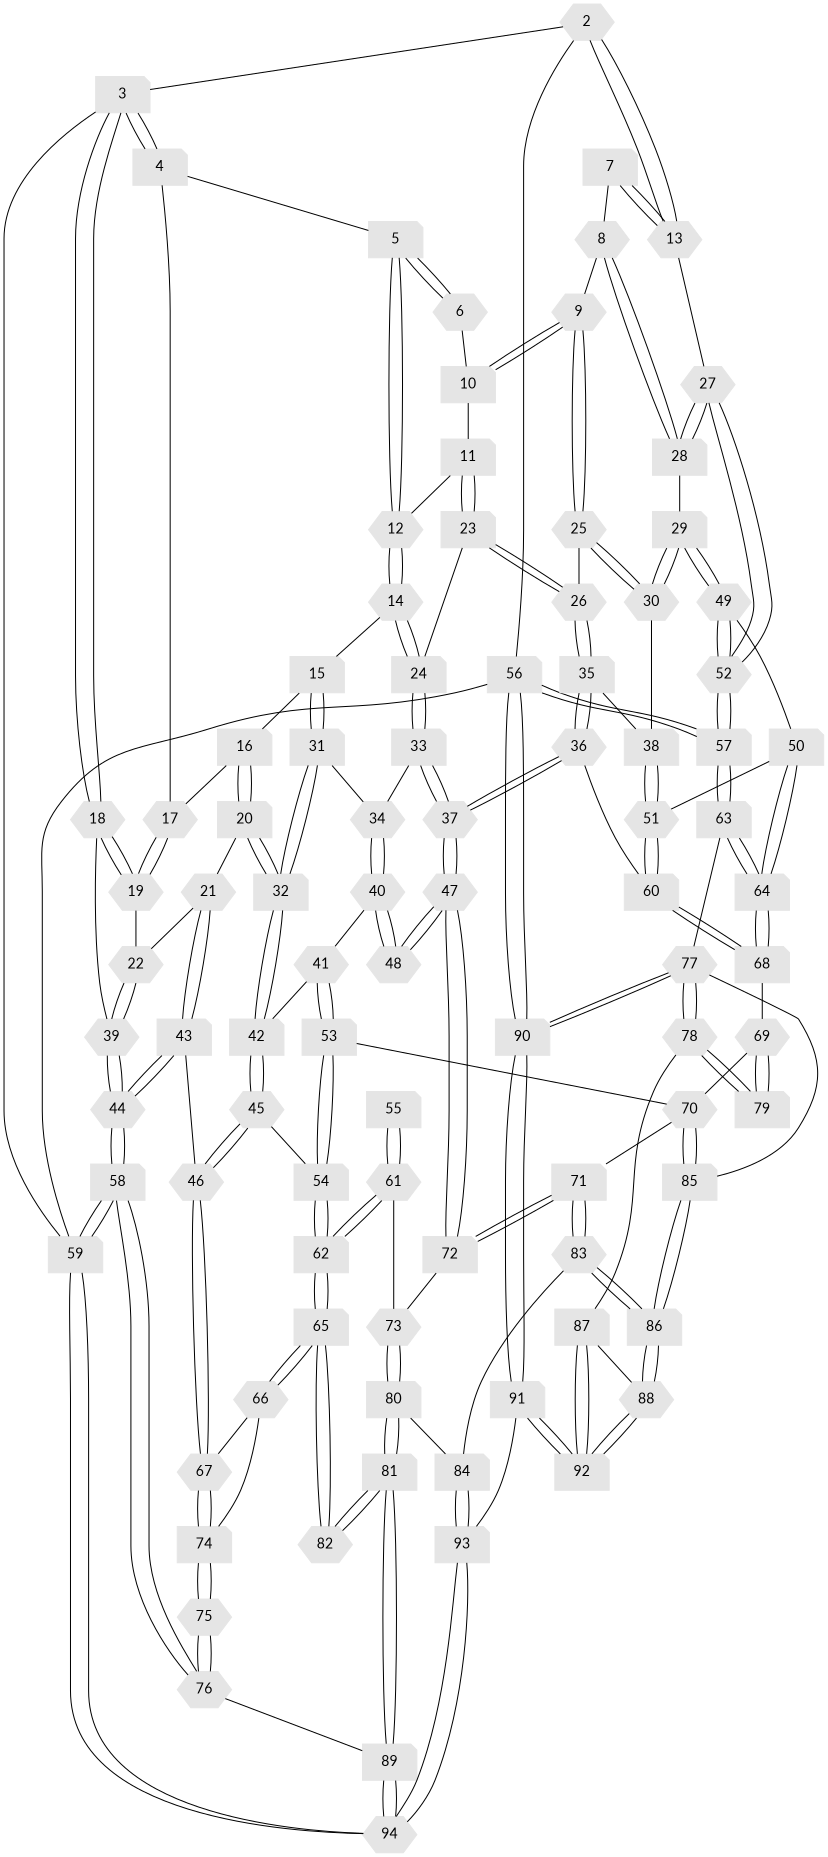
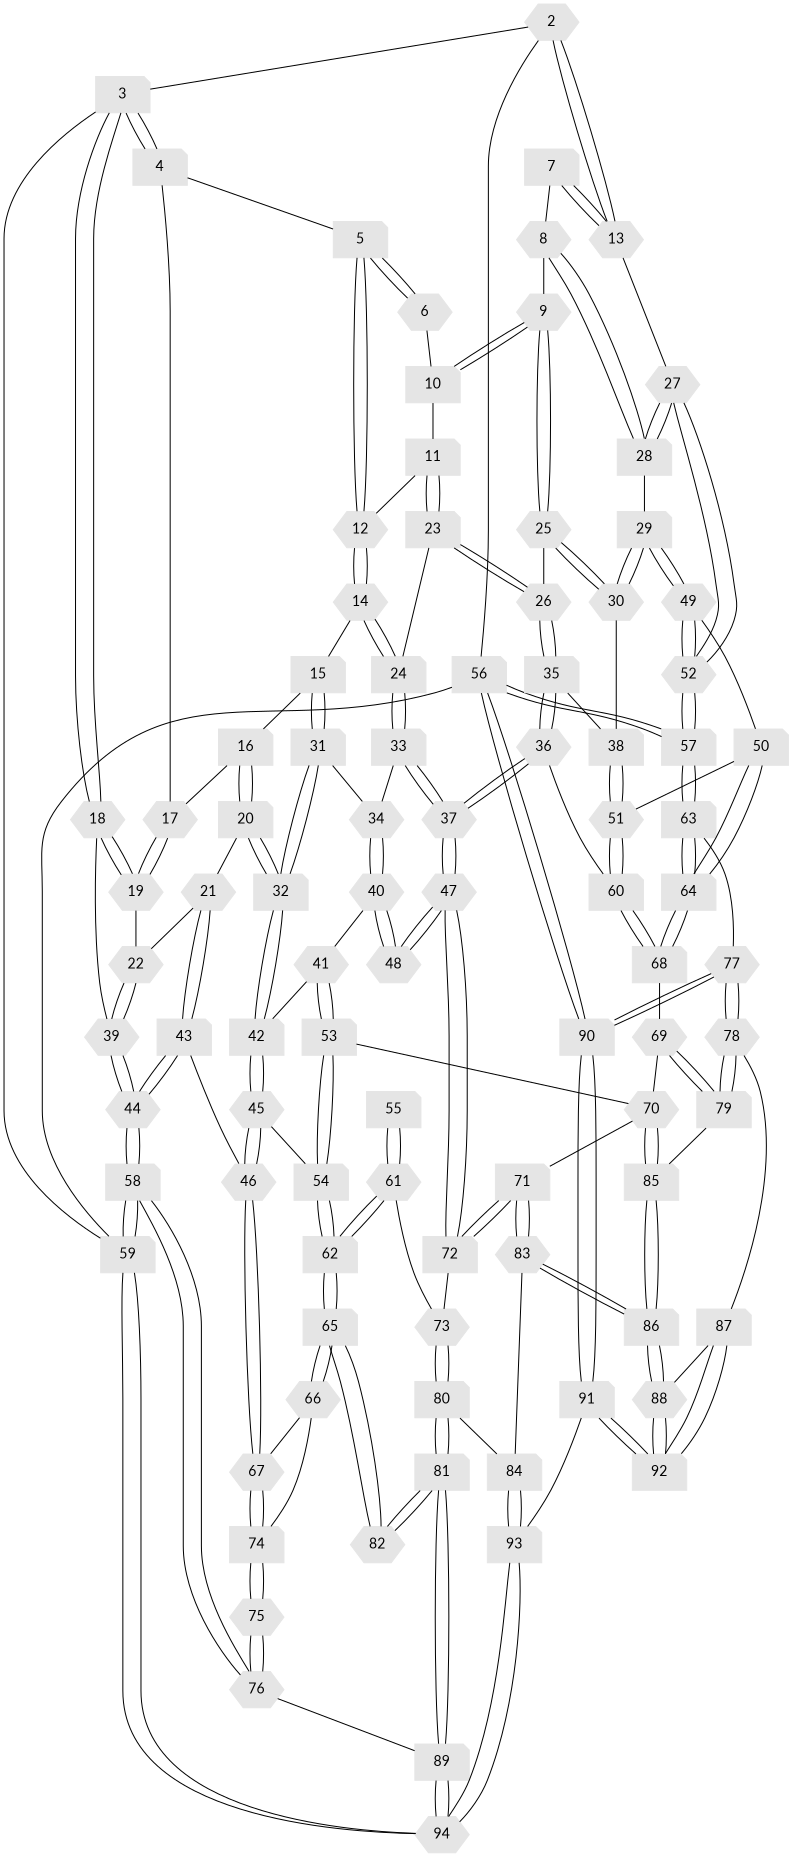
edge "77" -- "85": now "79" -- "85"
